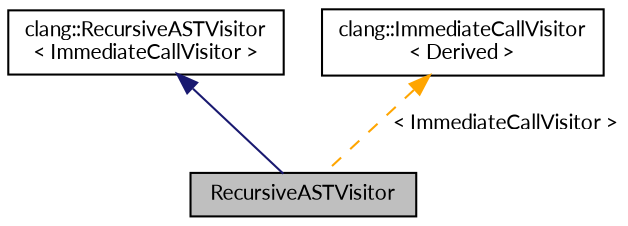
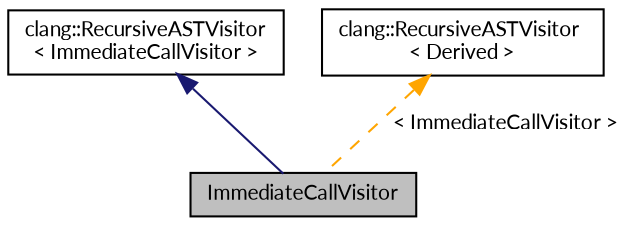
node "clang::ImmediateCallVisitor < Derived >": label "clang::ImmediateCallVisitor < Derived >" -> "clang::RecursiveASTVisitor < Derived >"
node "RecursiveASTVisitor": label "RecursiveASTVisitor" -> "ImmediateCallVisitor"
